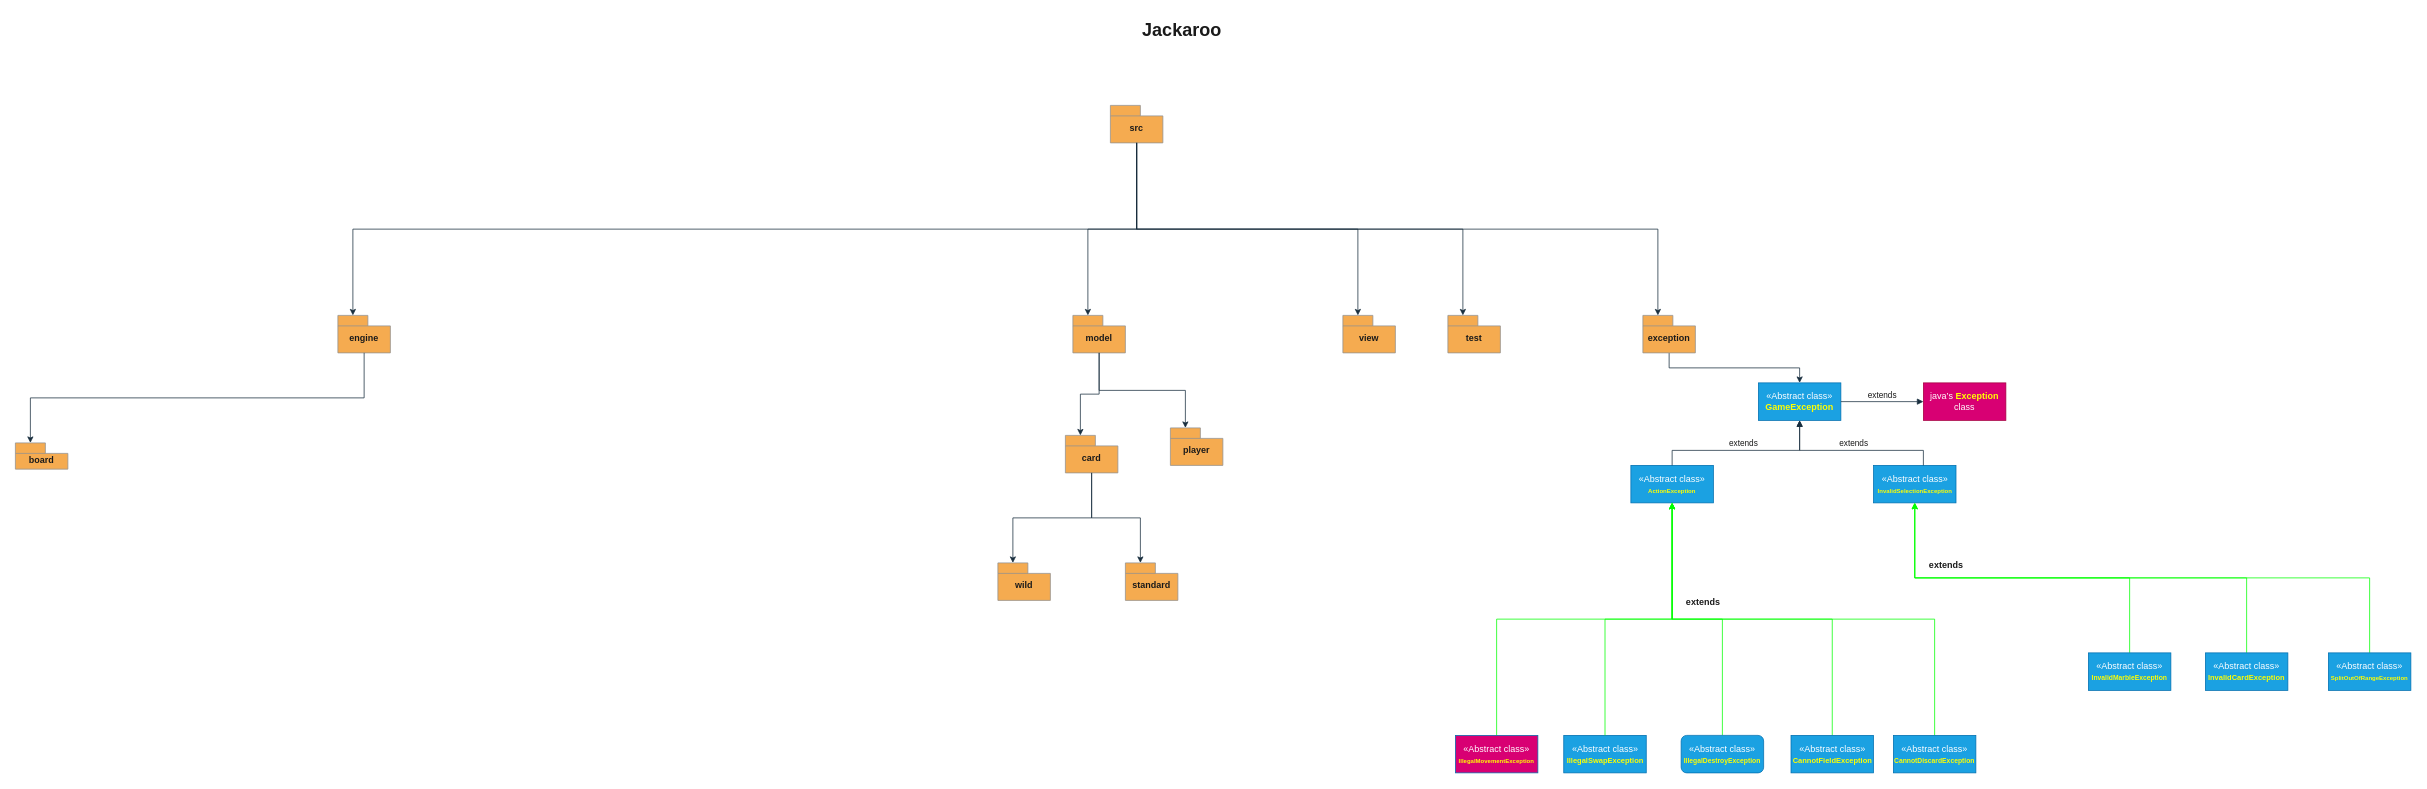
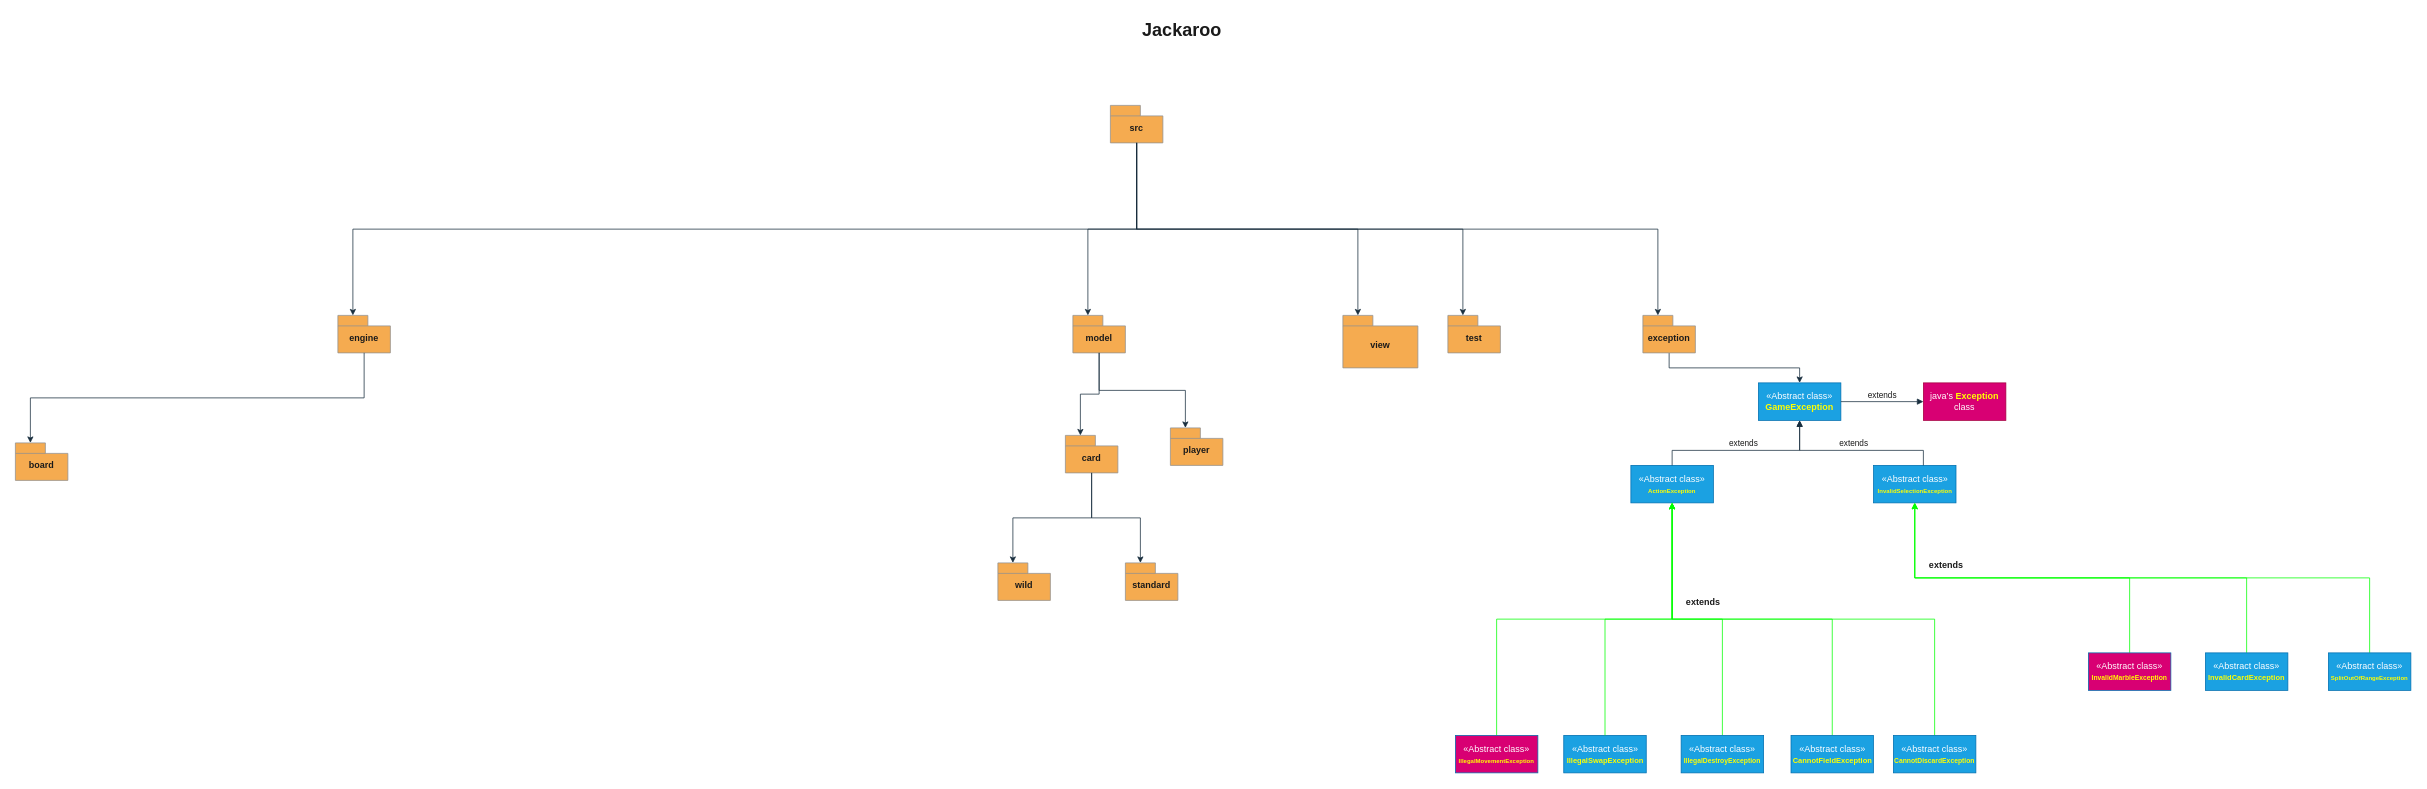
node "view": size 53x38 -> 75x53
node "board": size 53x26 -> 53x38
node "«Abstract class» InvalidMarbleException": fillcolor #1ba1e2 -> #d80073
node "«Abstract class» IllegalDestroyException": shape rounded rectangle -> rectangle
